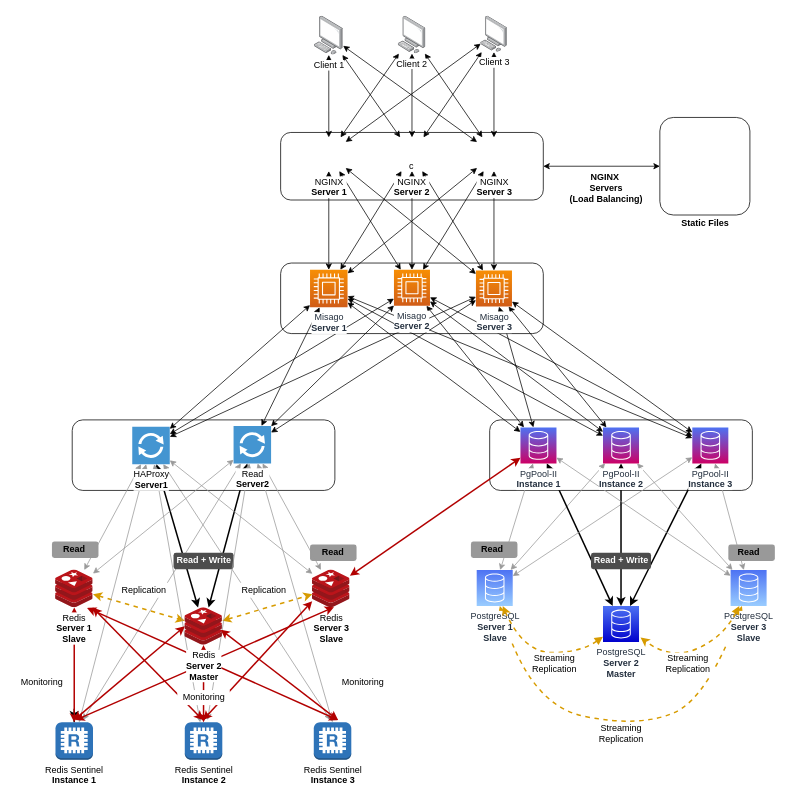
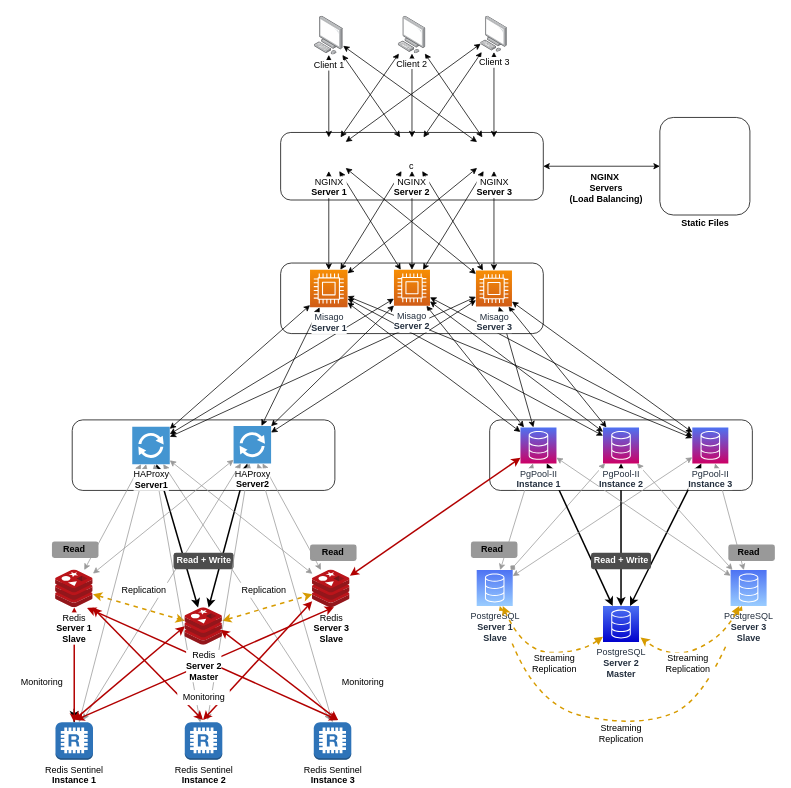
node "Read Server2": label "Read Server2" -> "HAProxy Server2"
edge "PgPool-II Instance 2" -- "PostgreSQL Server 1 Slave": arrowhead classic -> diamond
edge "Redis Server 2 Master" -- "Redis Sentinel Instance 2": removed
